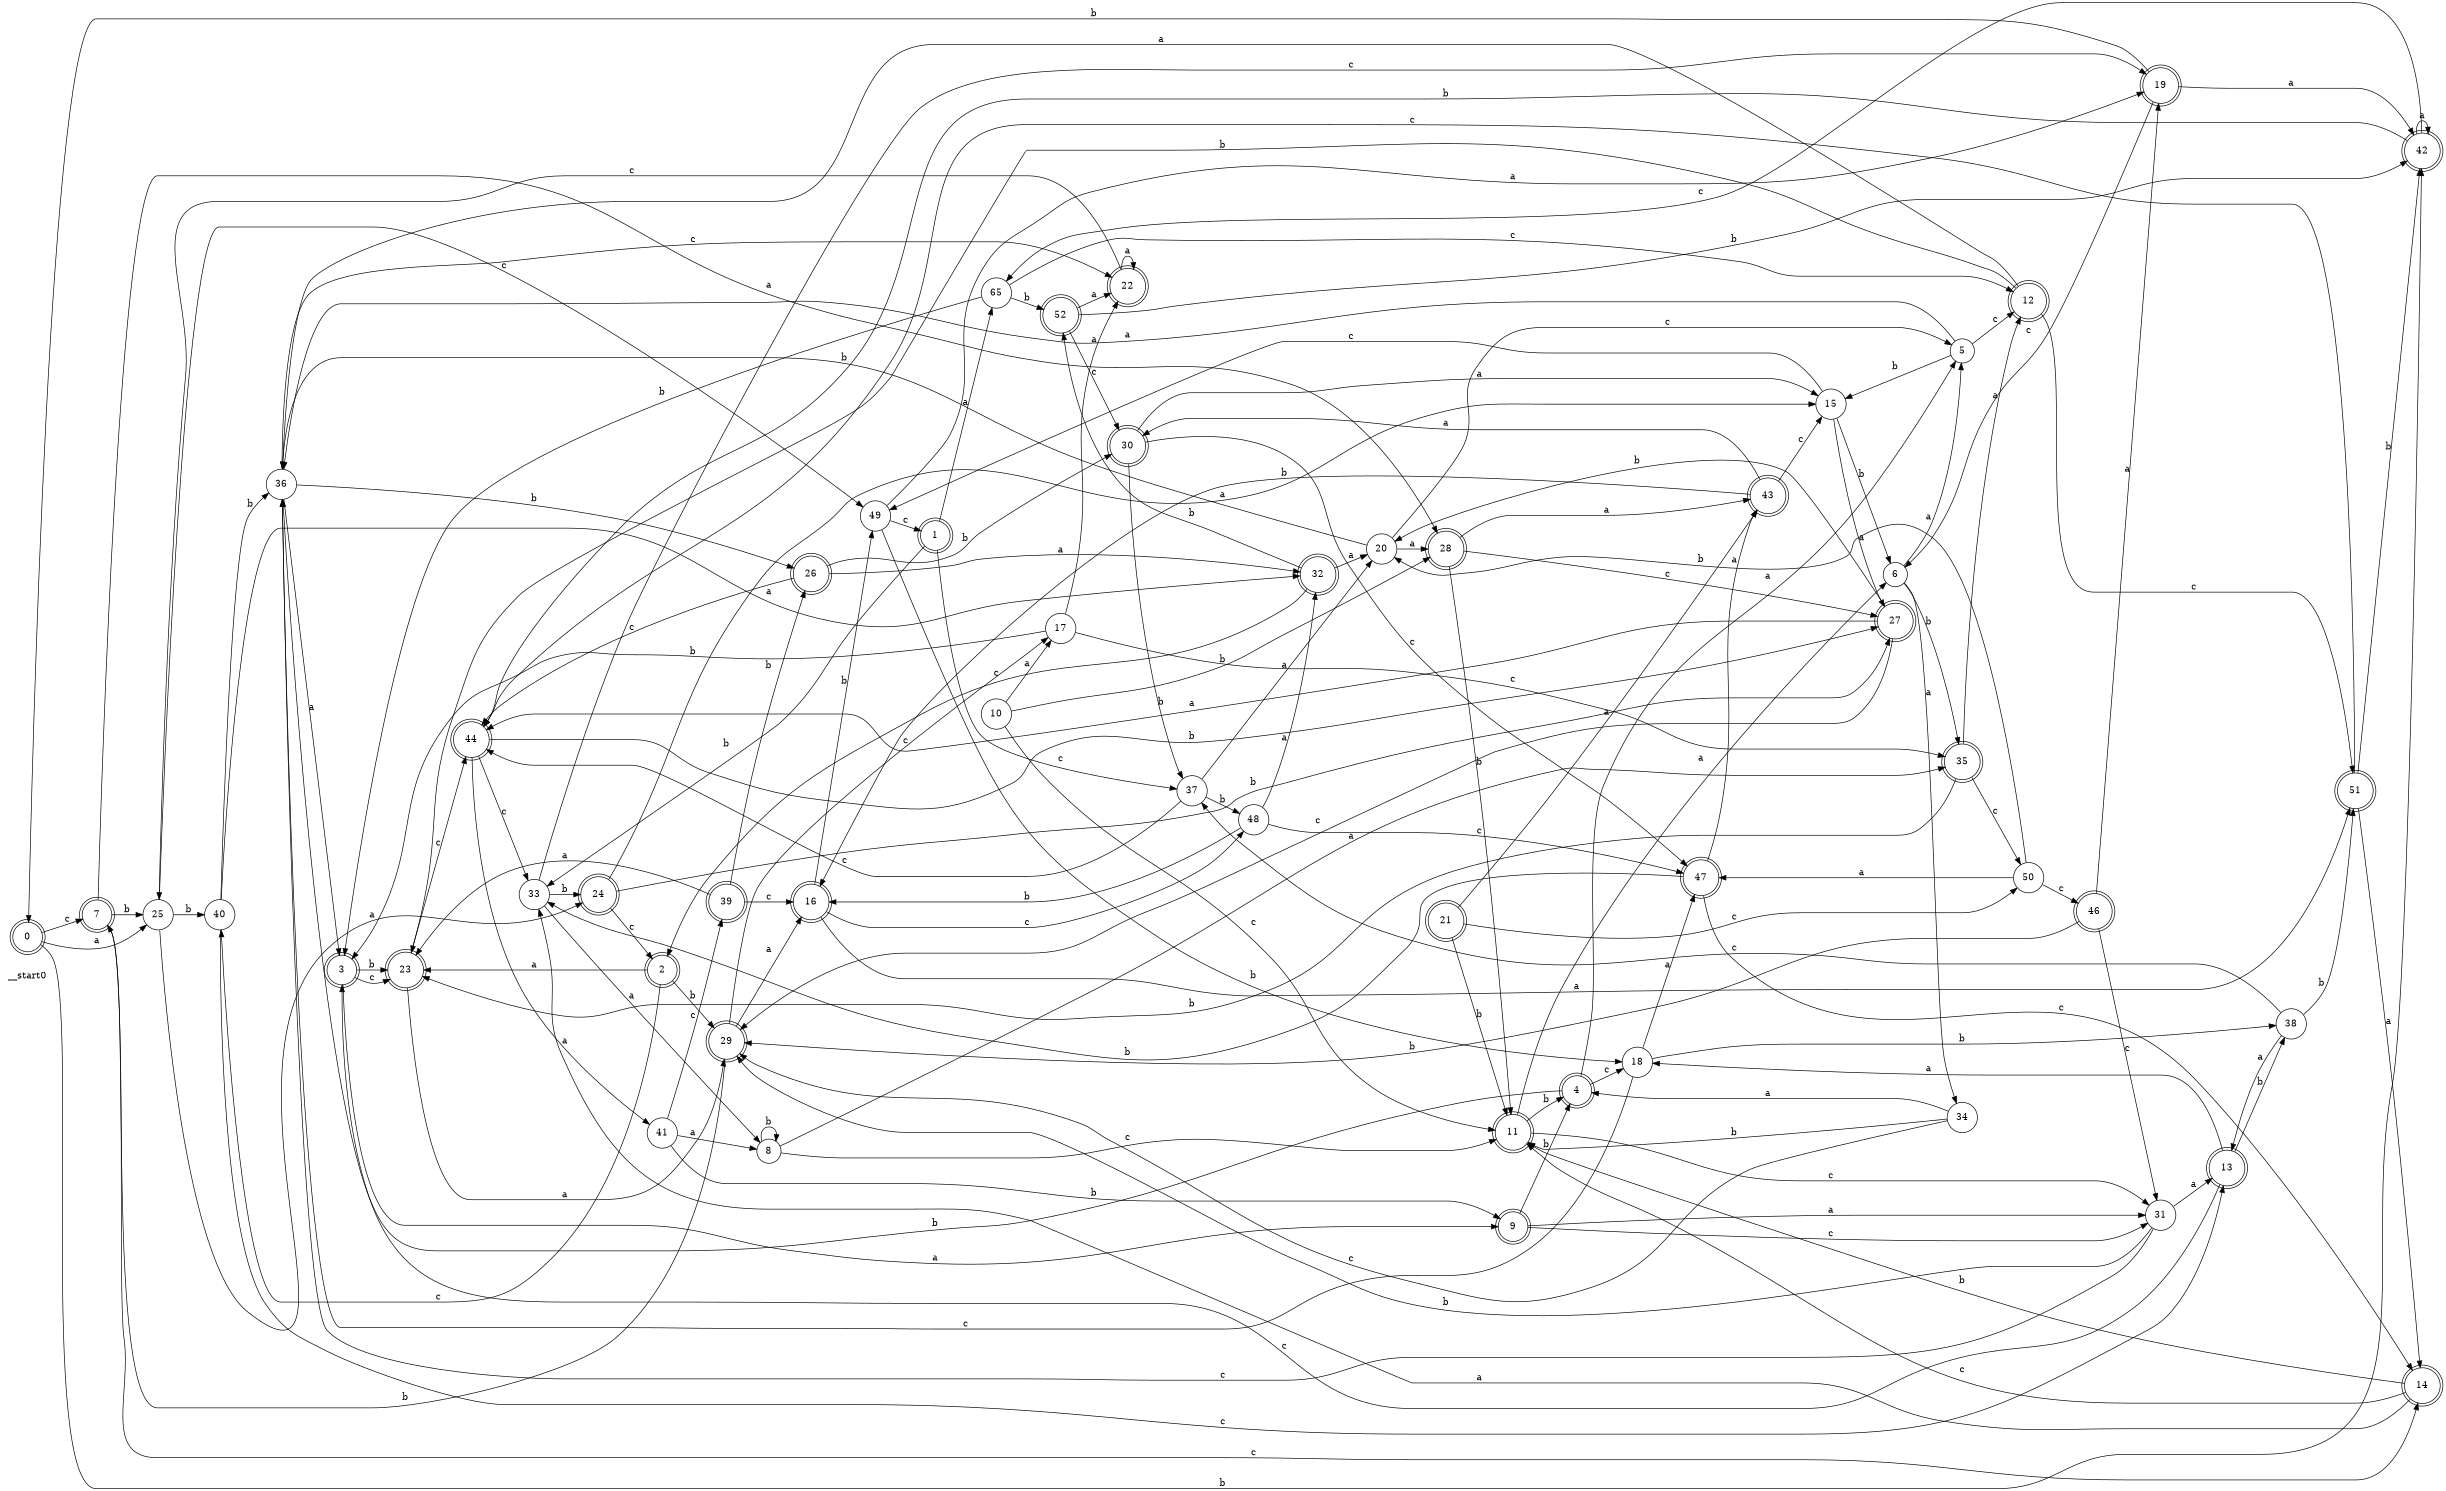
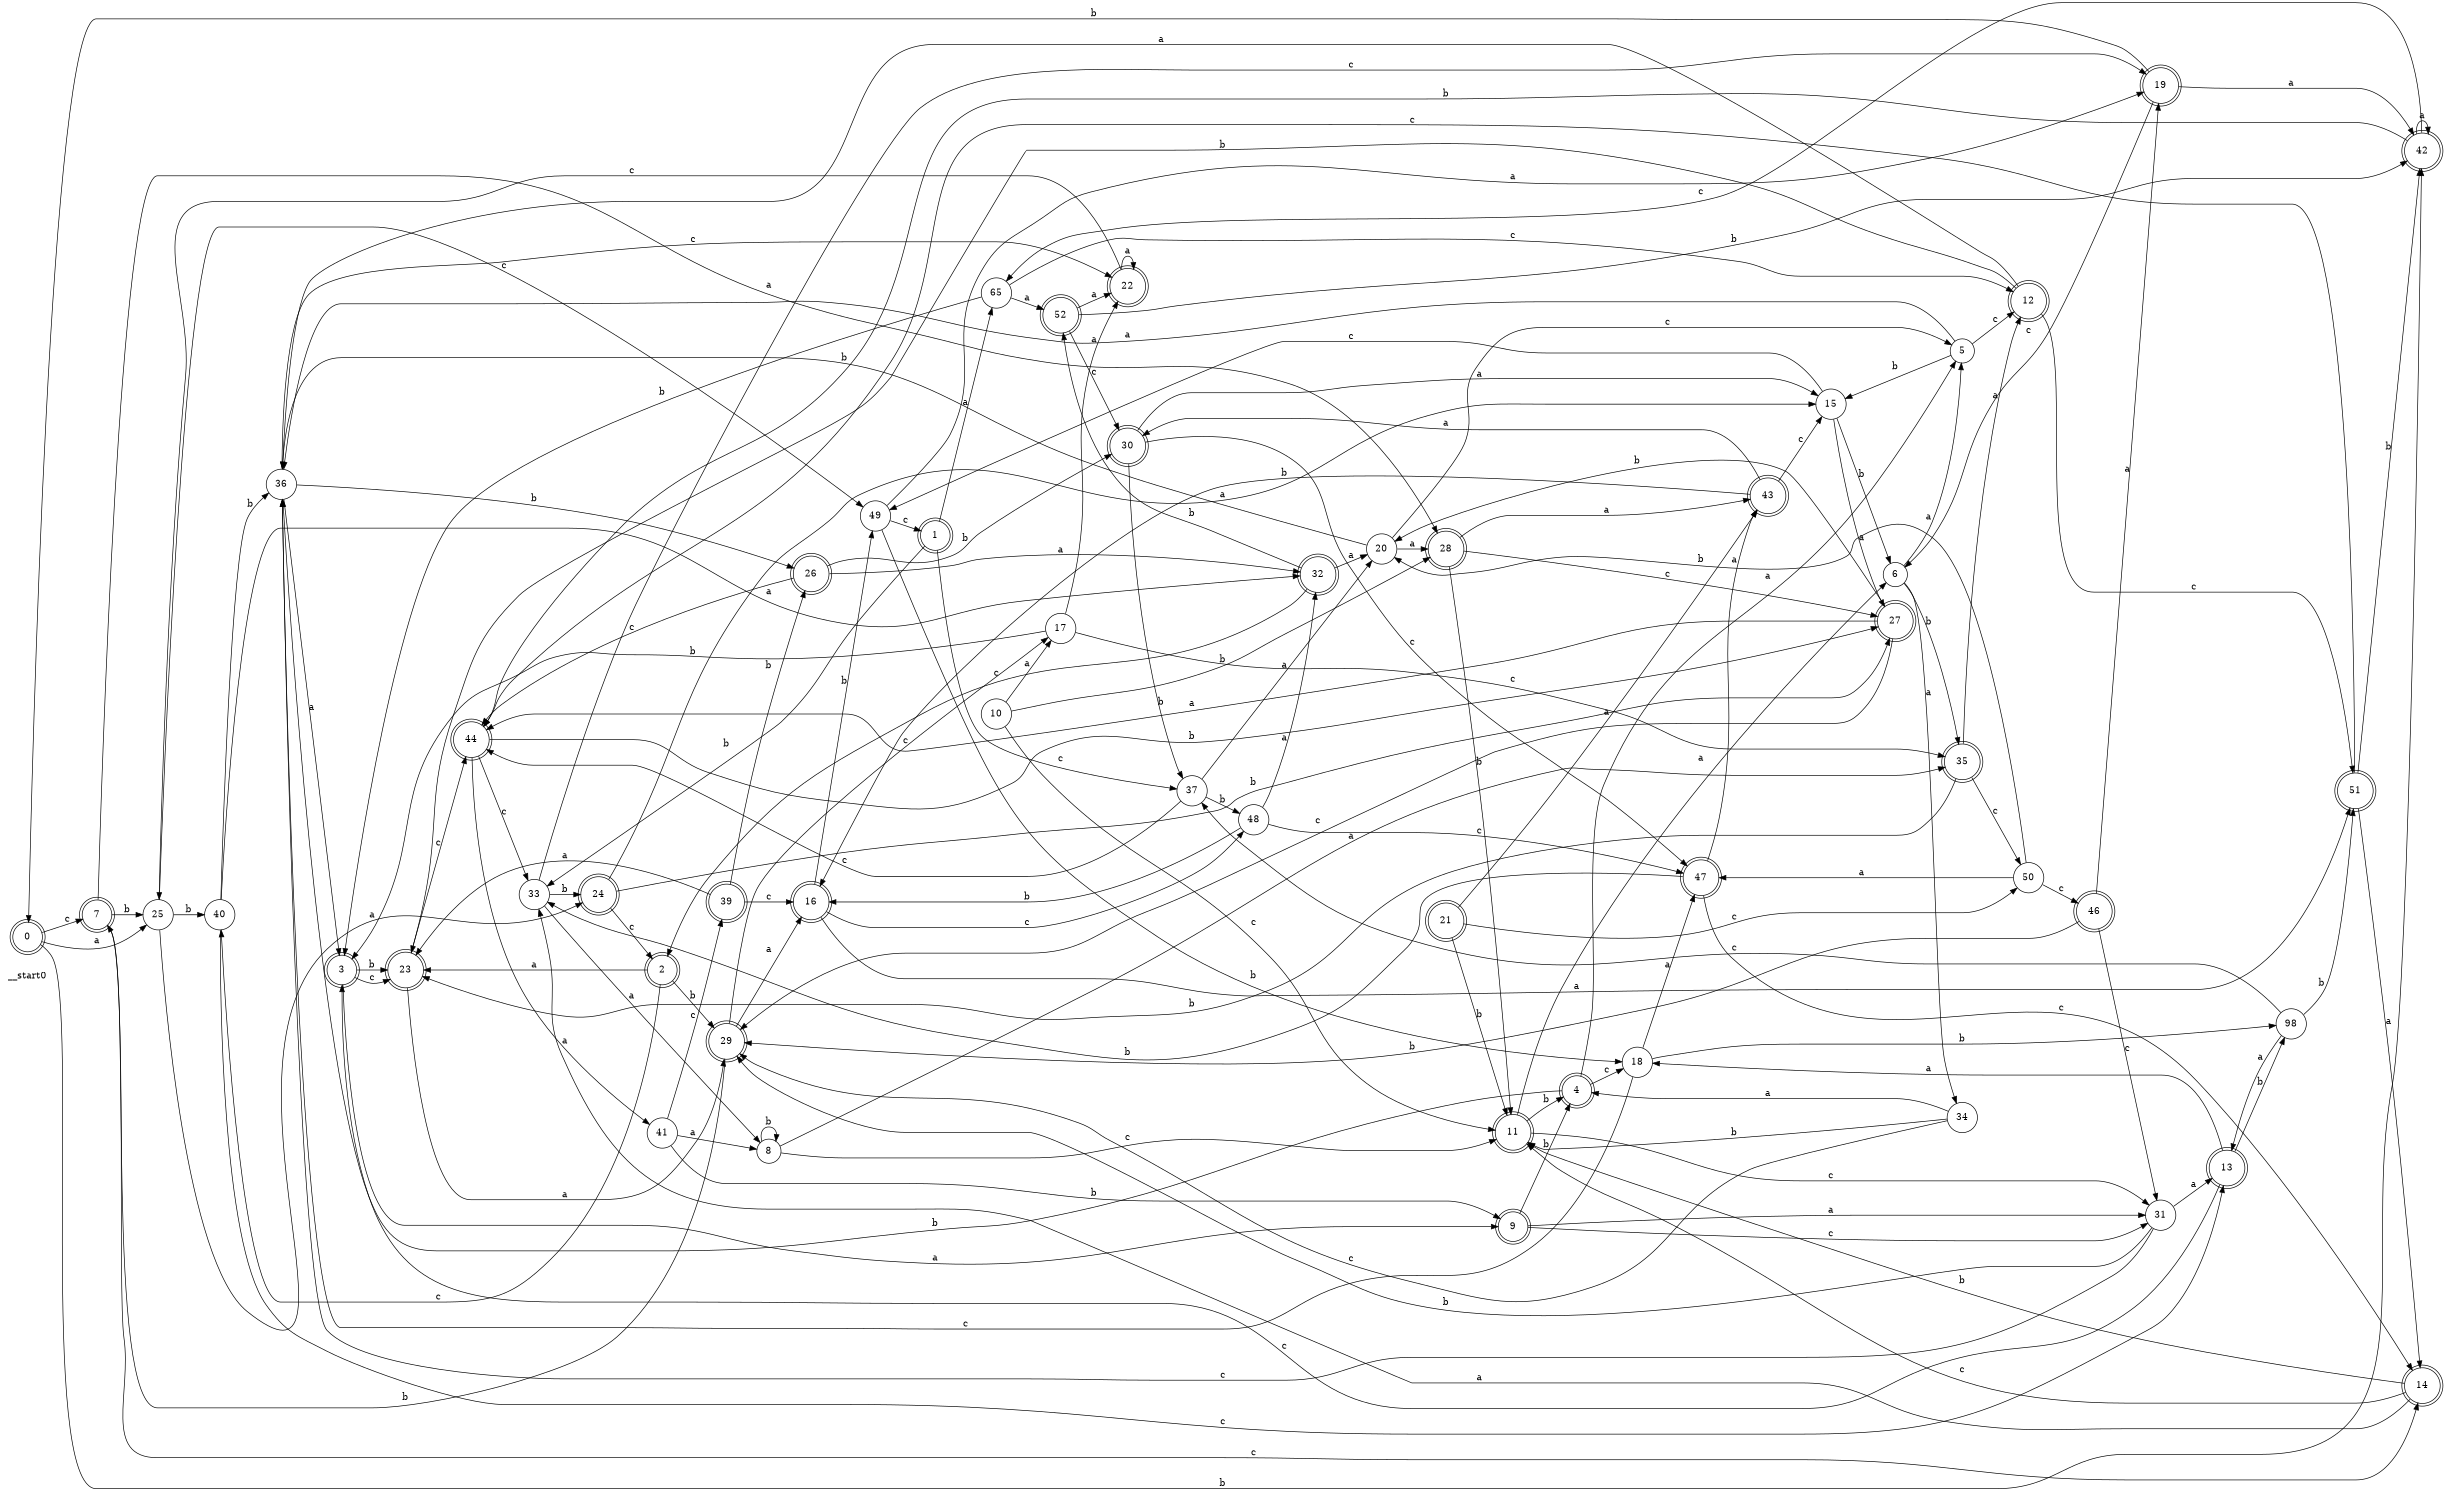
edge "65" -> "52": label "b" -> "a"
node "38": label "38" -> "98"
